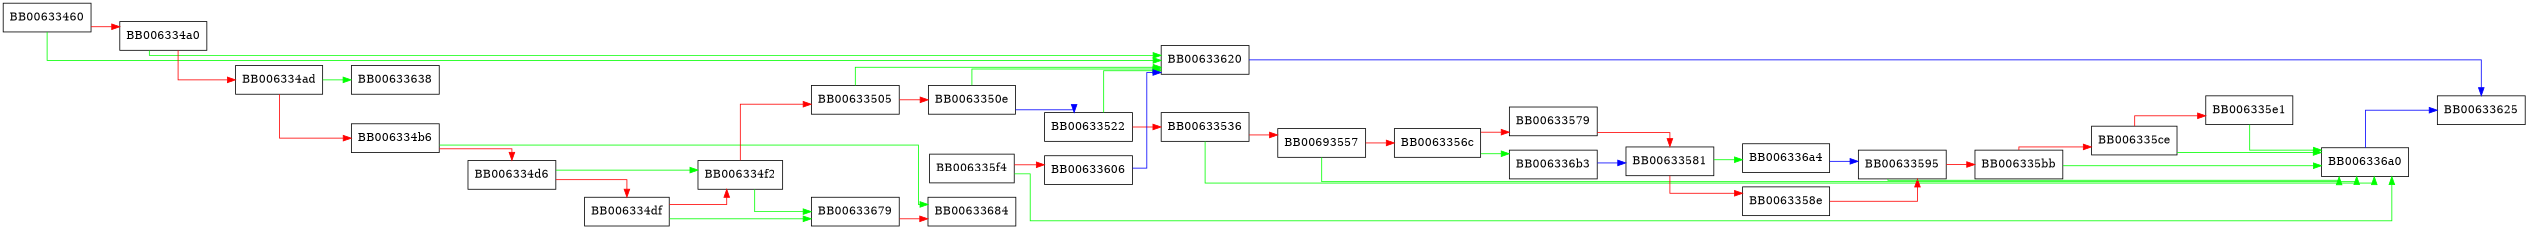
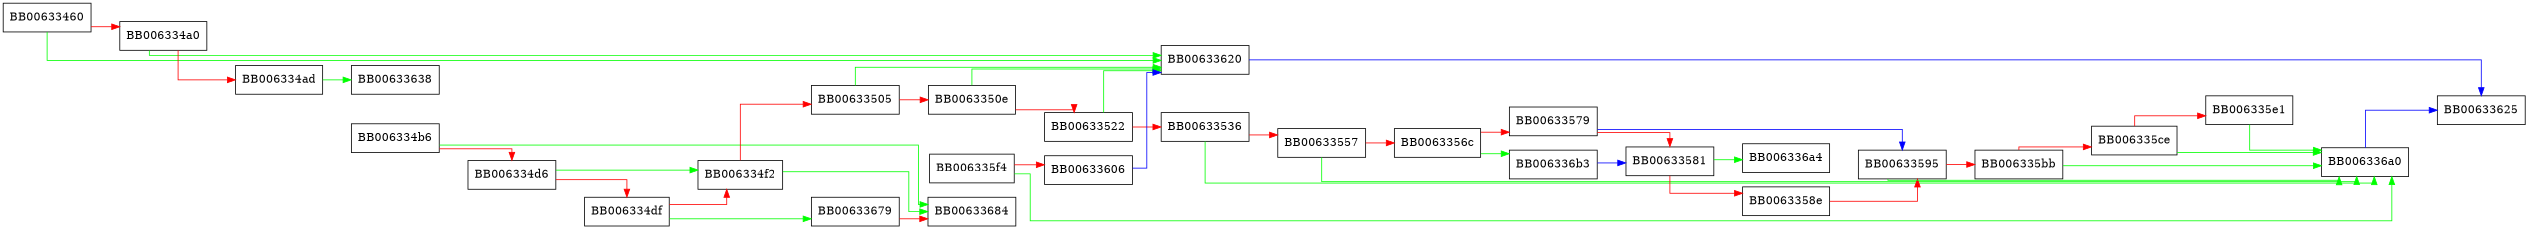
edge "BB0063350e" -> "BB00633522": color blue -> red
edge "BB006334ad" -> "BB006334b6": removed
node "BB00693557": label "BB00693557" -> "BB00633557"
edge "BB006336a4" -> "BB00633595": now "BB00633579" -> "BB00633595"
edge "BB006334f2" -> "BB00633679": now "BB006334f2" -> "BB00633684"
